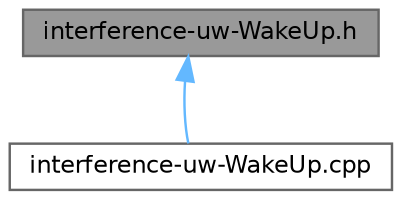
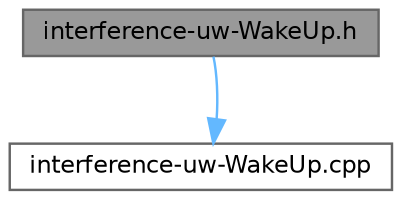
edge "interference-uw-WakeUp.cpp" -> "interference-uw-WakeUp.h": reversed
